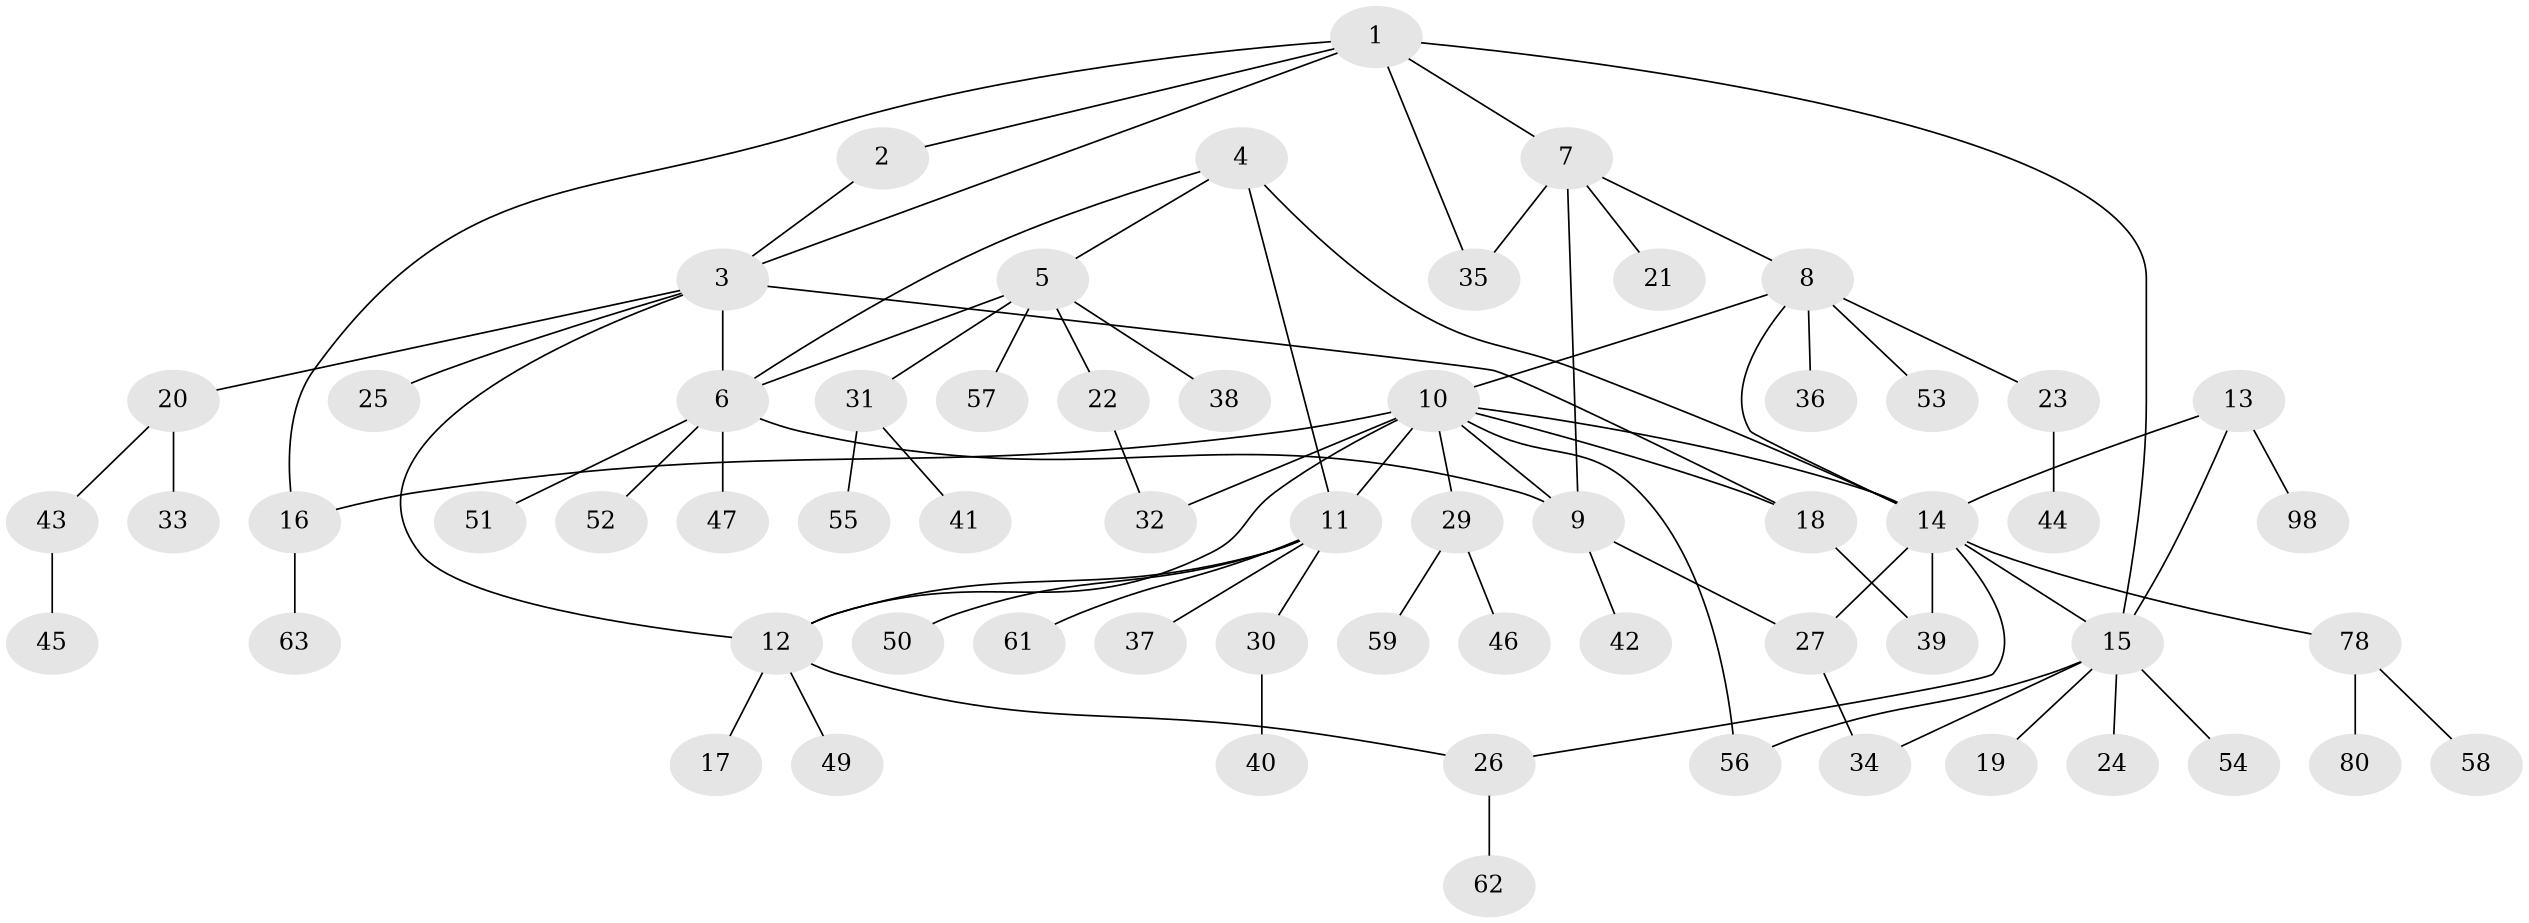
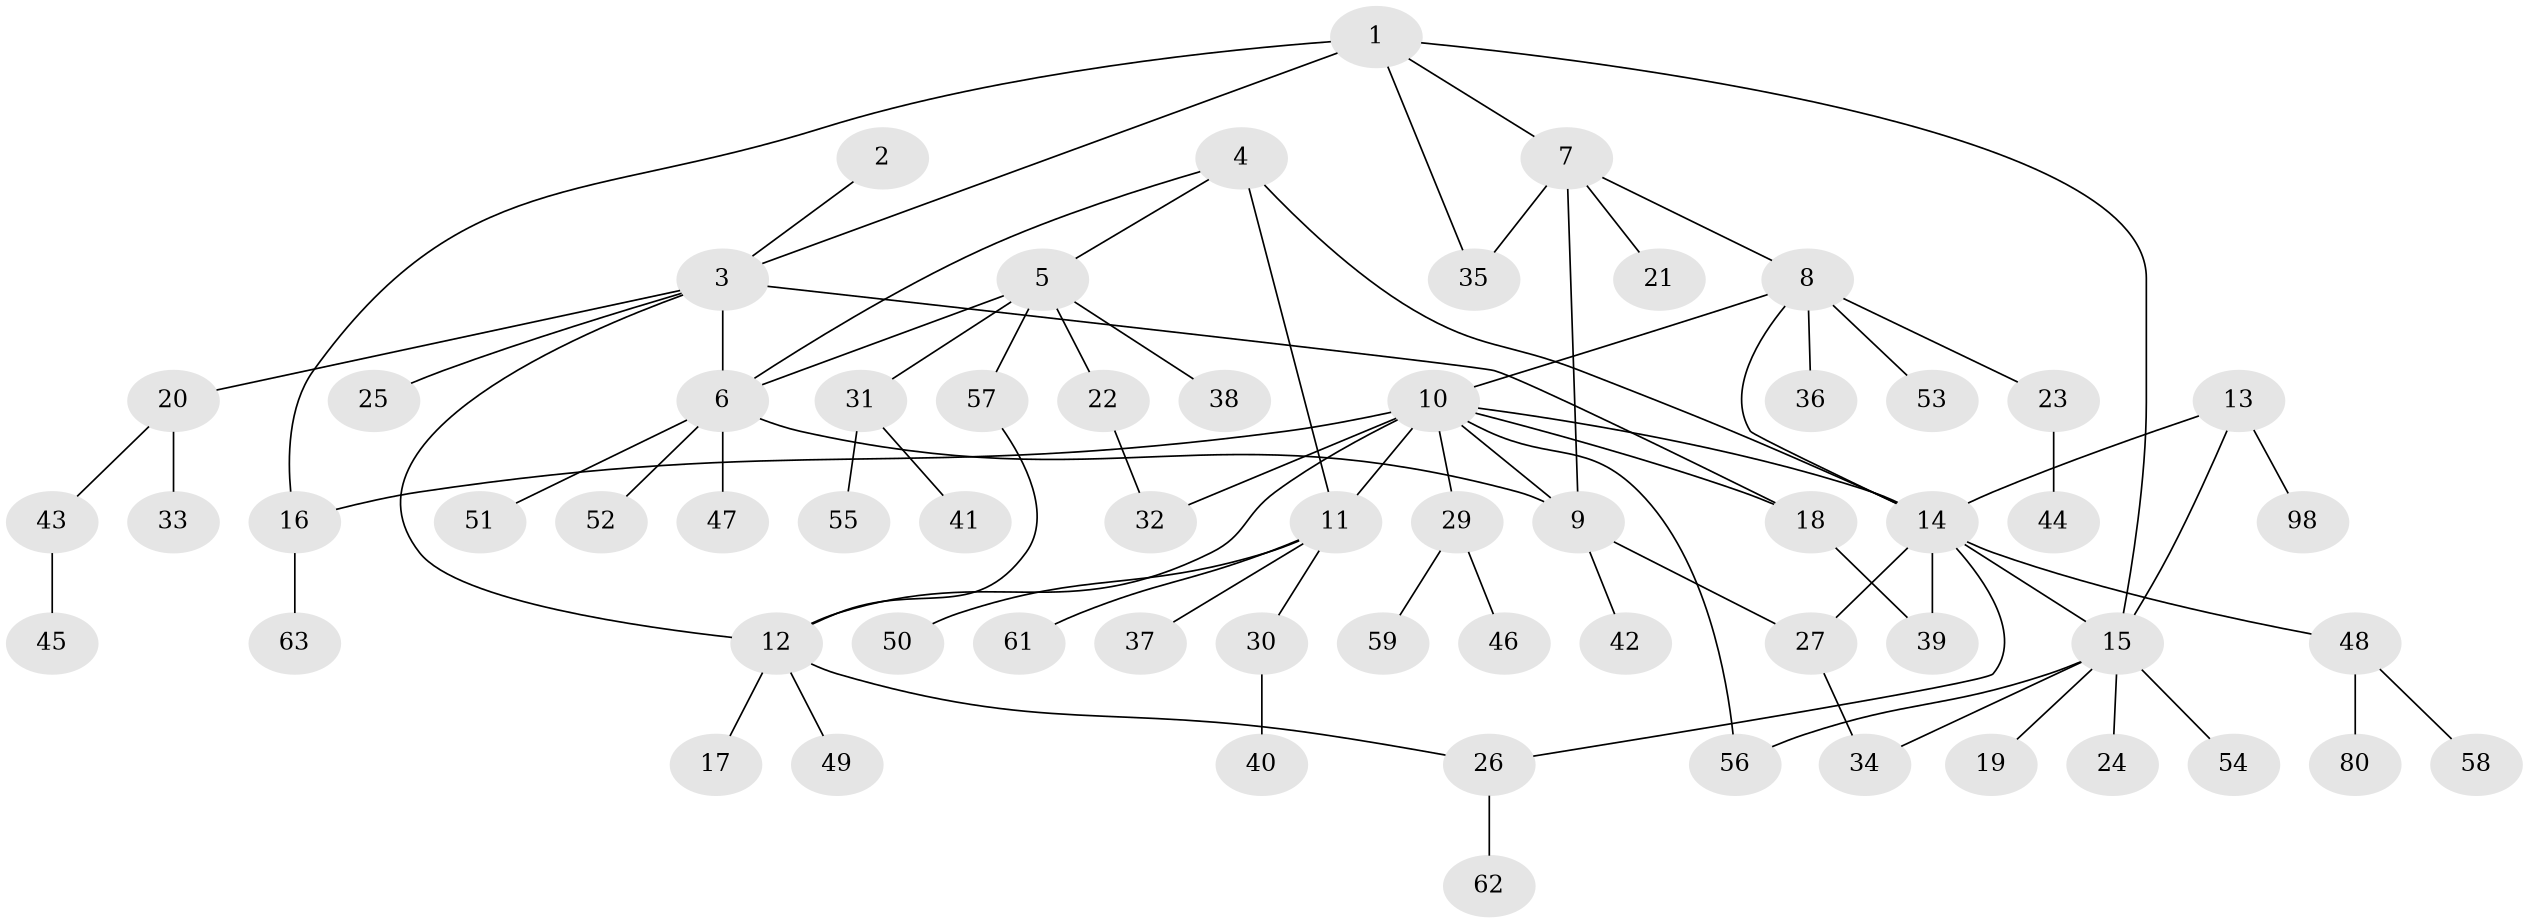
edge "1" -- "2": removed
edge "11" -- "12": now "57" -- "12"
node "78": label "78" -> "48"
